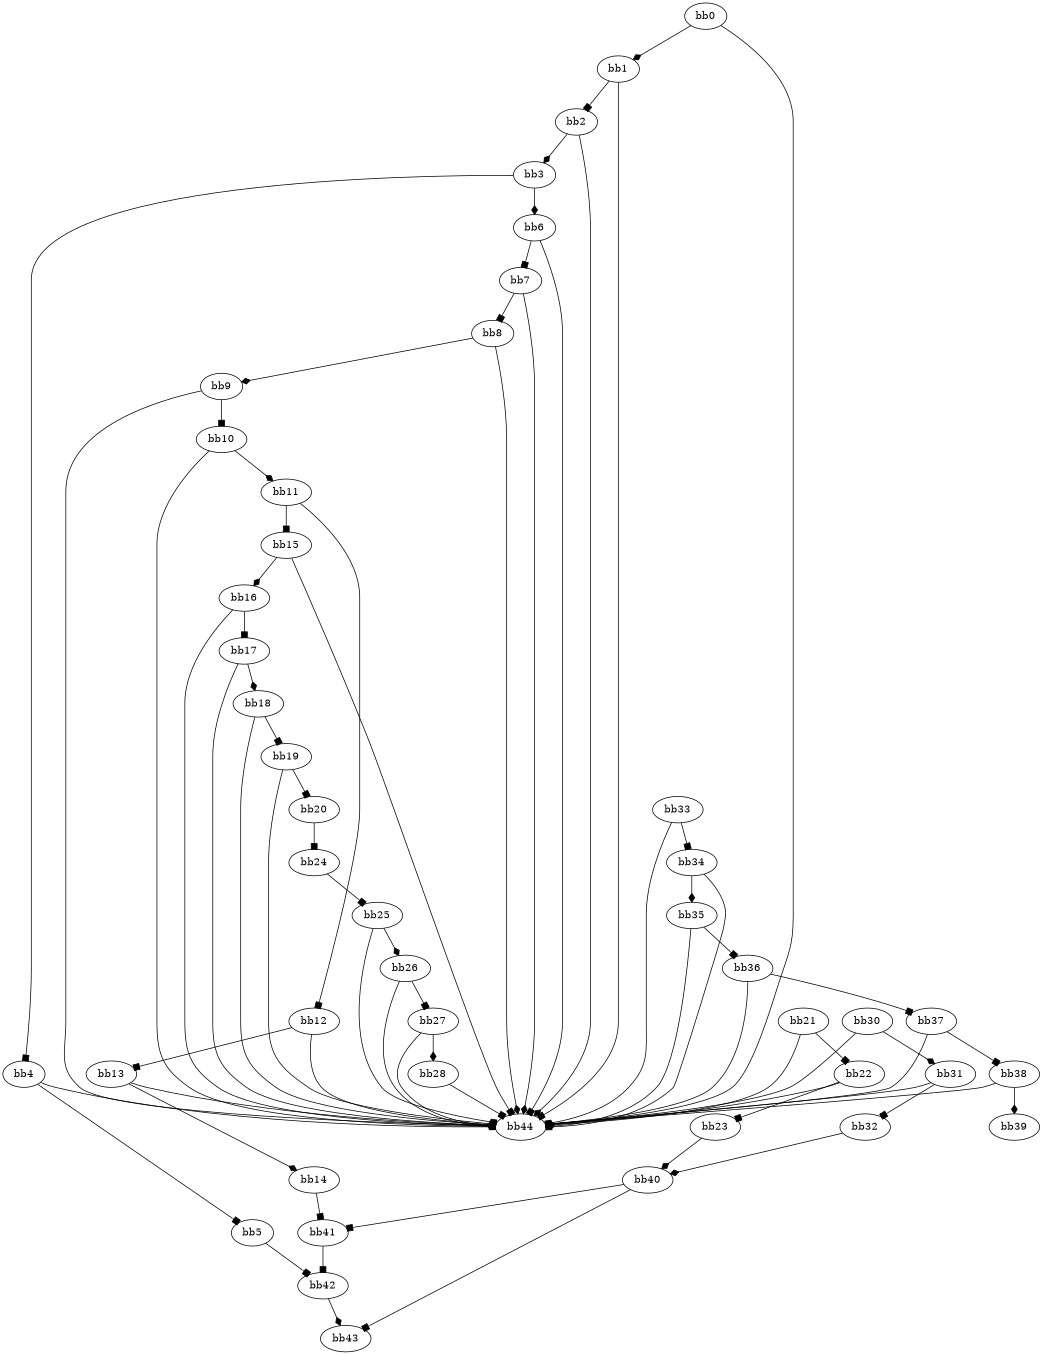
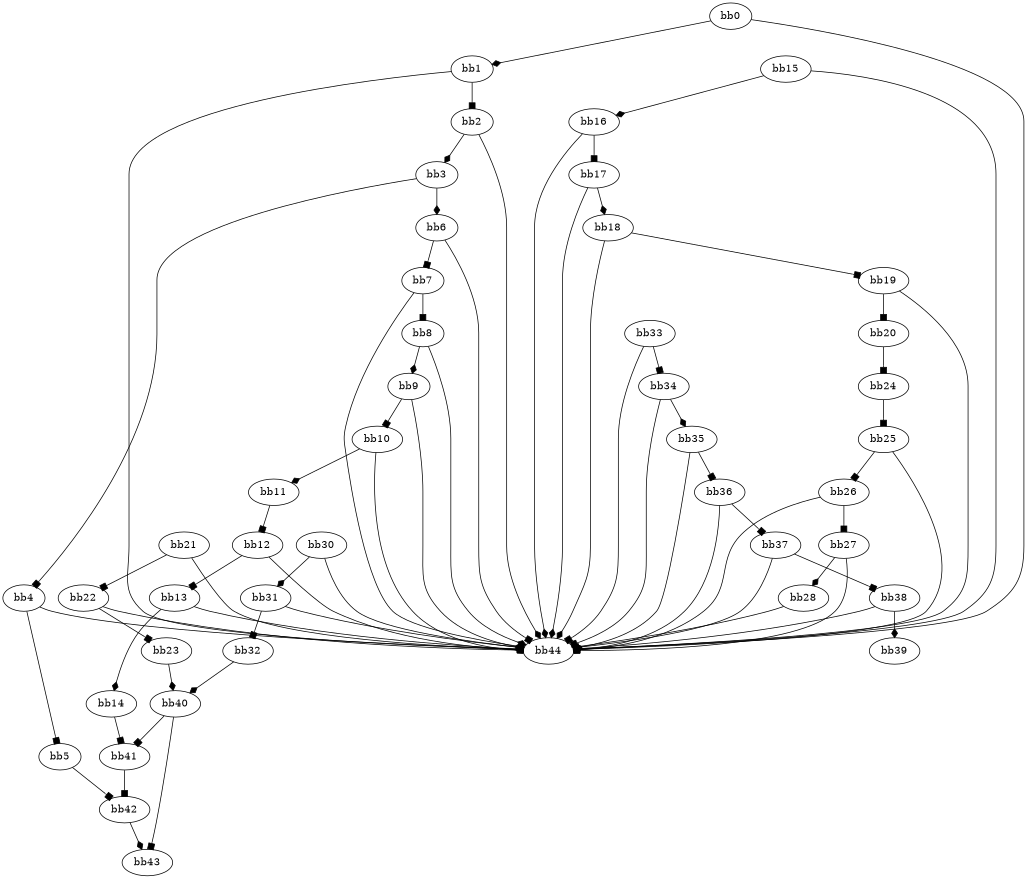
edge "bb11" -> "bb15": removed
edge "bb25" -> "bb26": arrowhead diamond -> box
